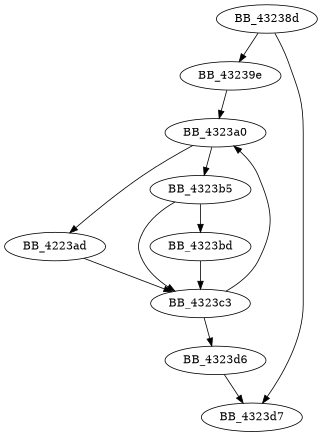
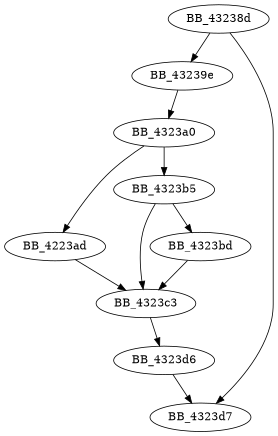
edge "BB_4323c3" -> "BB_4323a0": removed
